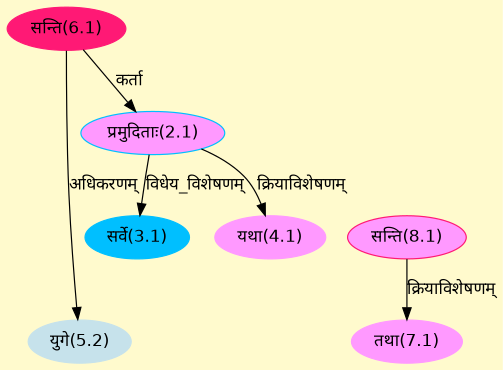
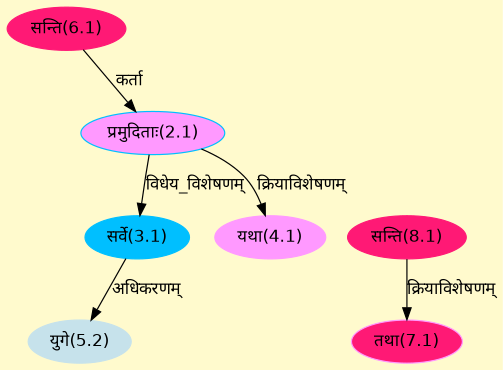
edge "सन्ति(6.1)" -> "युगे(5.2)": now "सर्वे(3.1)" -> "युगे(5.2)"
node "सन्ति(8.1)": fillcolor #ff99ff -> #ff1975
node "तथा(7.1)": fillcolor #ff99ff -> #ff1975
